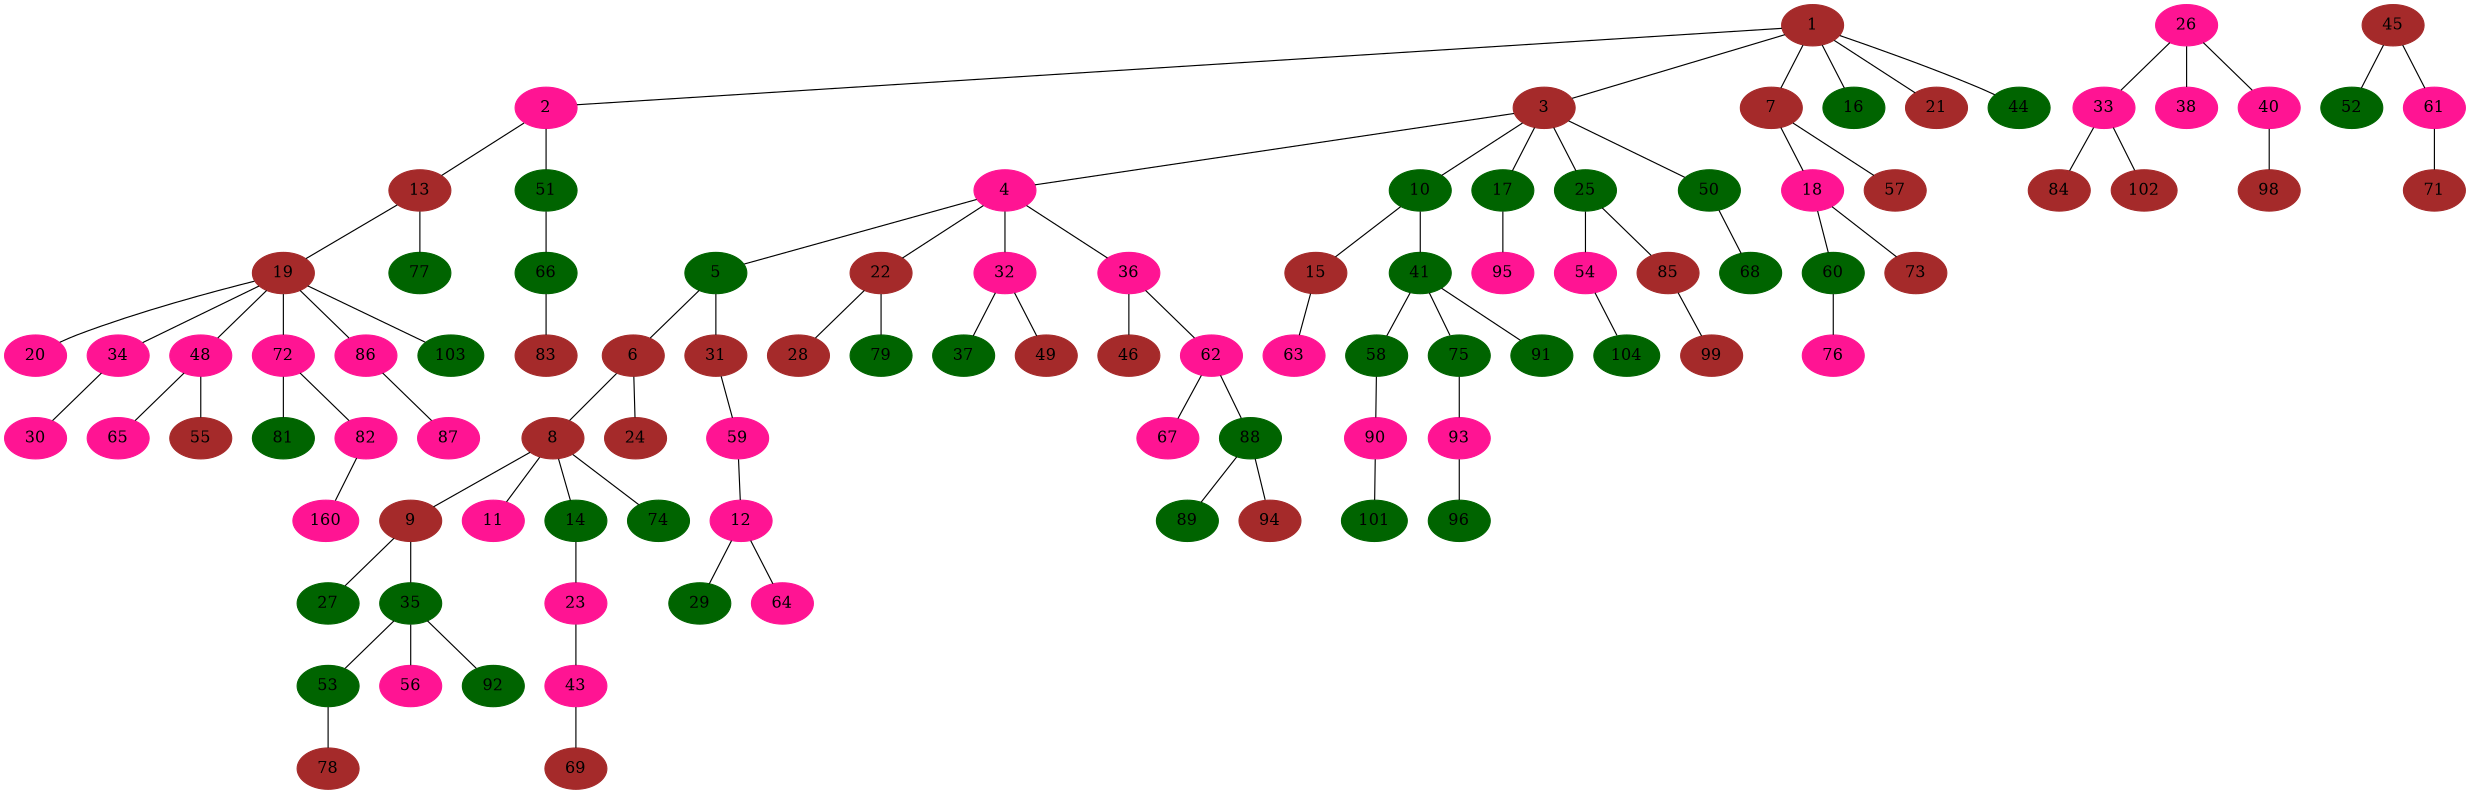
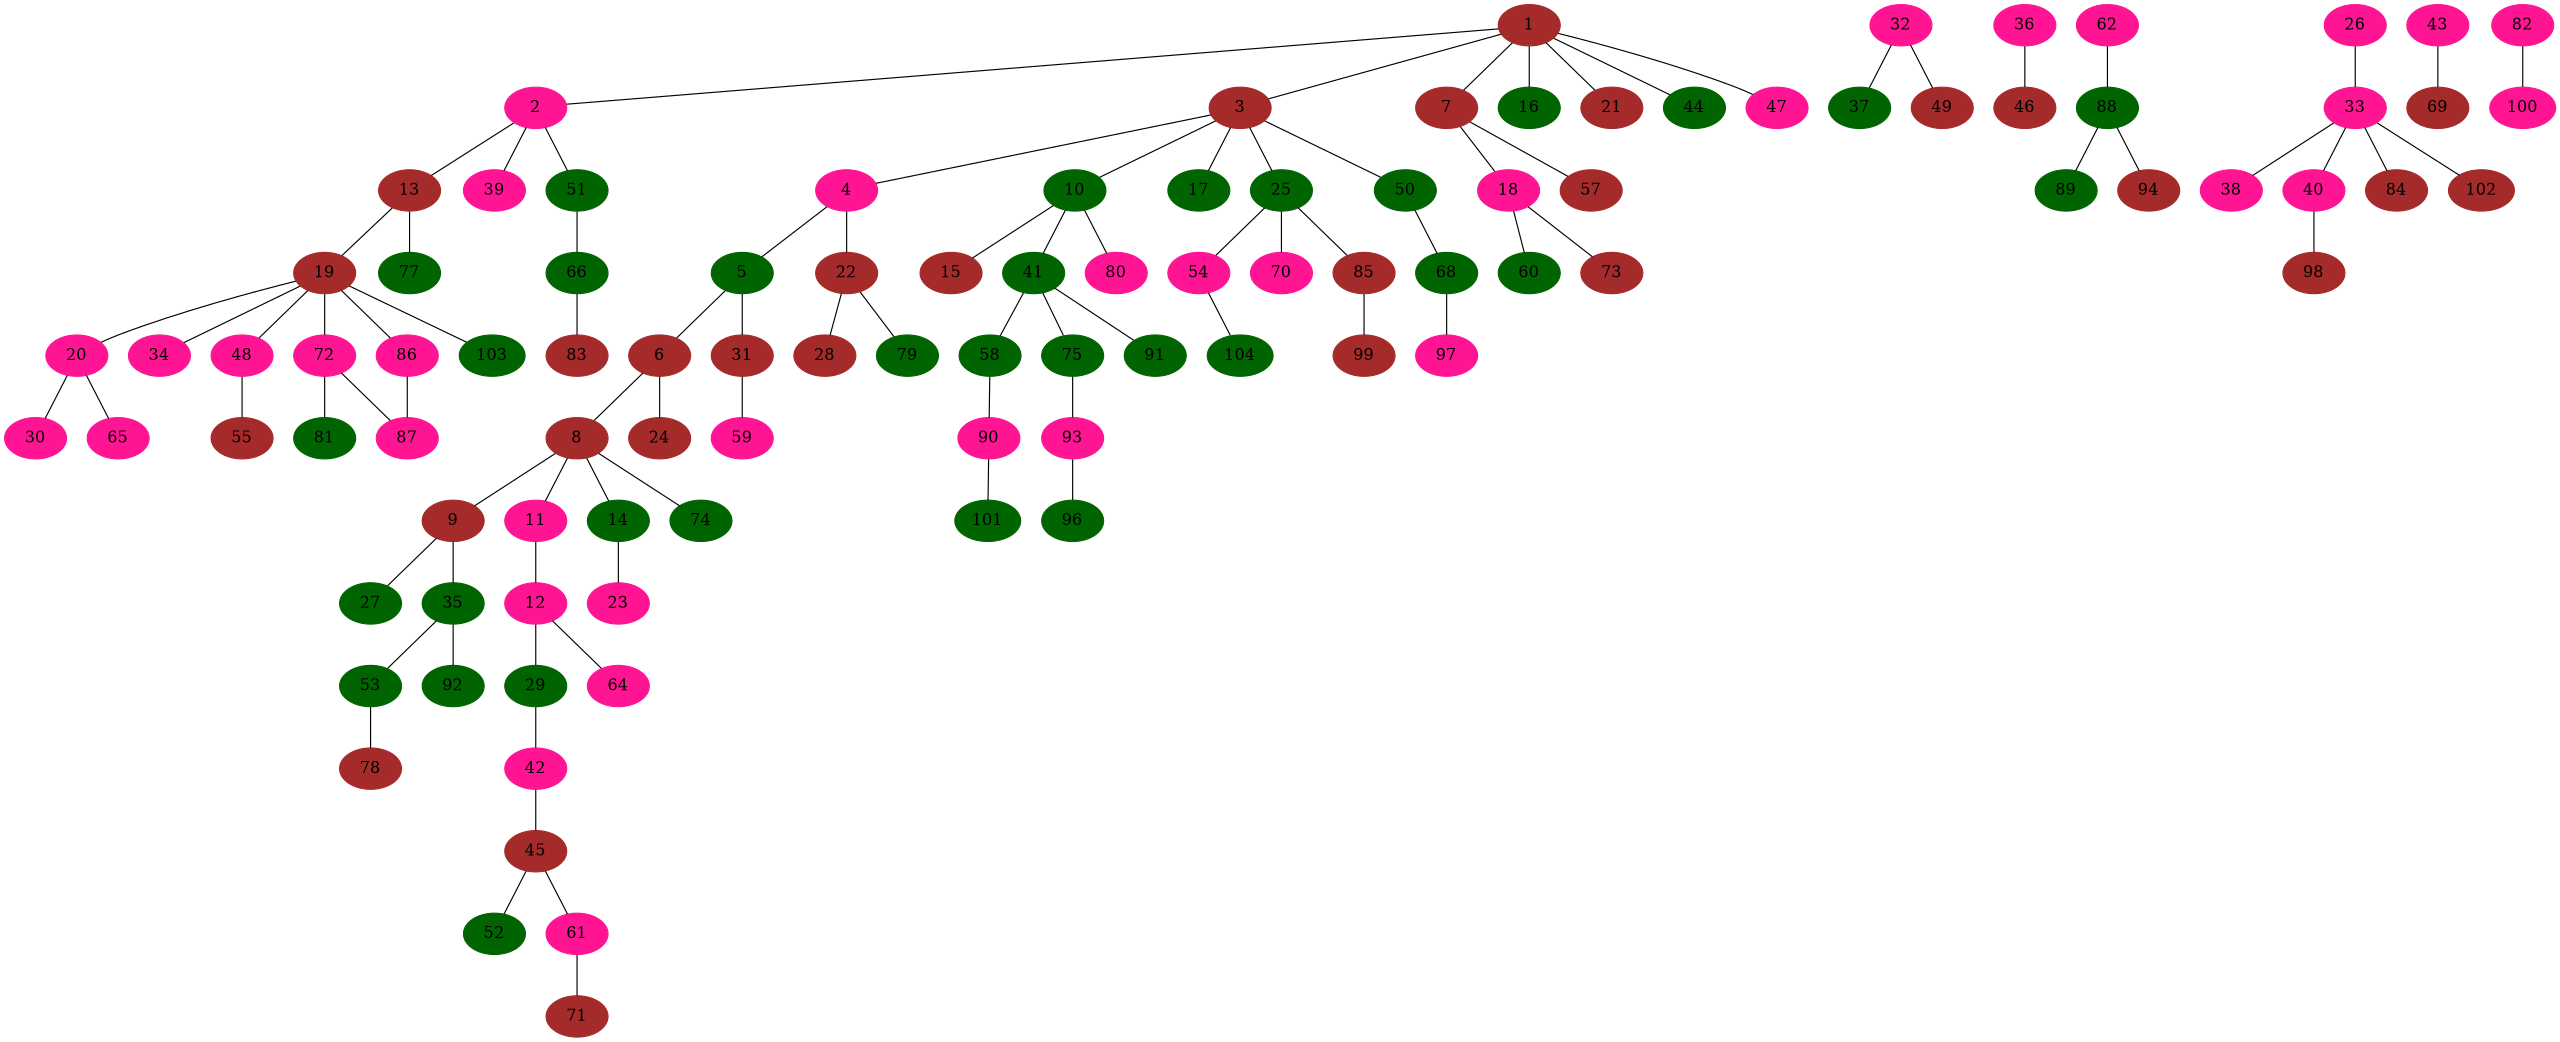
edge "26" -- "40": now "33" -- "40"
edge "26" -- "38": now "33" -- "38"
node "47": added
node "39": added
edge "4" -- "32": removed
edge "4" -- "36": removed
node "80": added
node "70": added
node "95": removed
edge "36" -- "62": removed
node "63": removed
node "97": added
node "76": removed
edge "34" -- "30": now "20" -- "30"
edge "48" -- "65": now "20" -- "65"
edge "72" -- "82": now "72" -- "87"
node "67": removed
edge "59" -- "12": now "11" -- "12"
node "160": label "160" -> "100"
edge "23" -- "43": removed
node "56": removed
node "42": added
